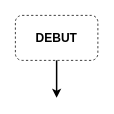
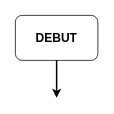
node "DEBUT": style dashed -> solid
